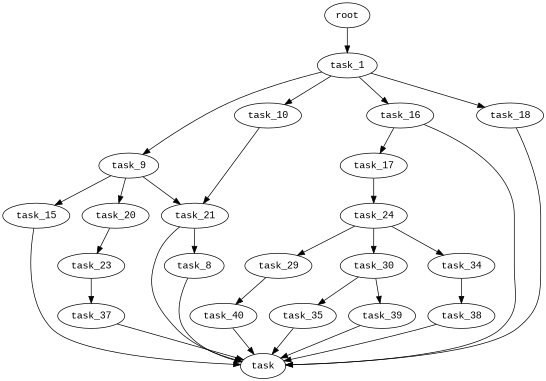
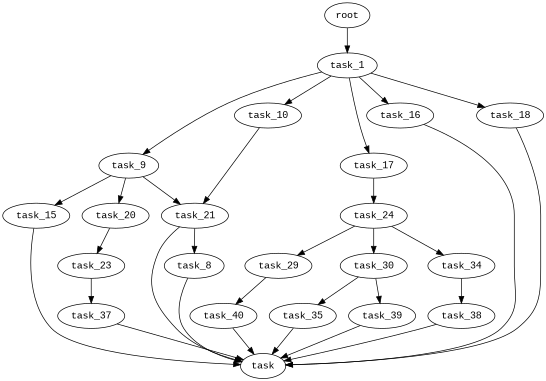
edge "task_16" -> "task_17": now "task_1" -> "task_17"
